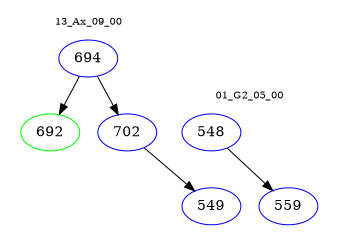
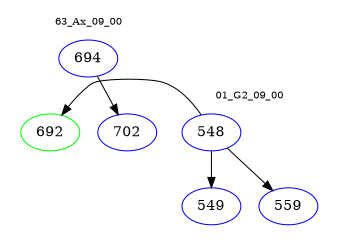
cluster "13_Ax_09_00": label "13_Ax_09_00" -> "63_Ax_09_00"
edge "694" -> "692": now "548" -> "692"
cluster "01_G2_05_00": label "01_G2_05_00" -> "01_G2_09_00"
edge "702" -> "549": now "548" -> "549"
